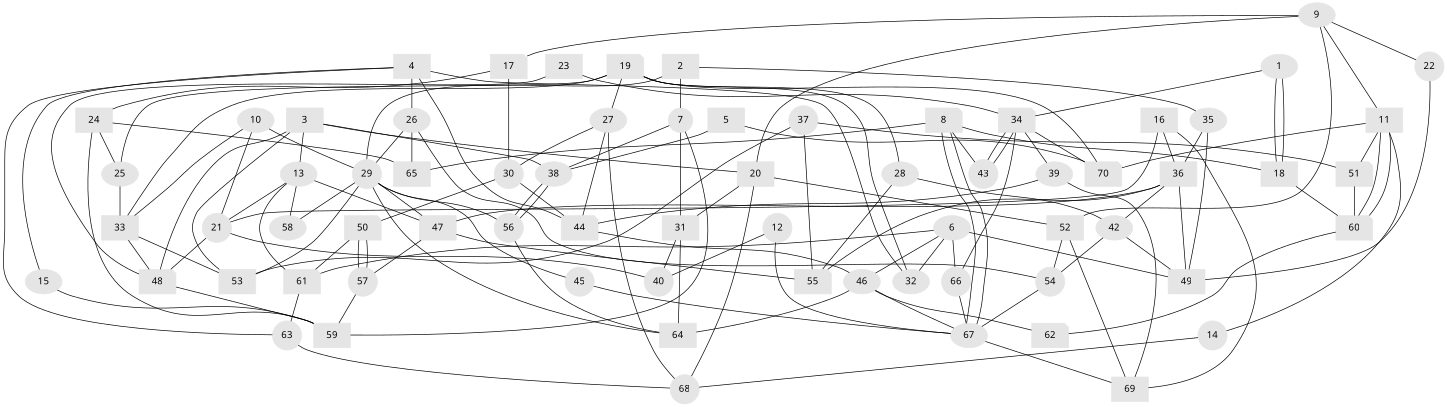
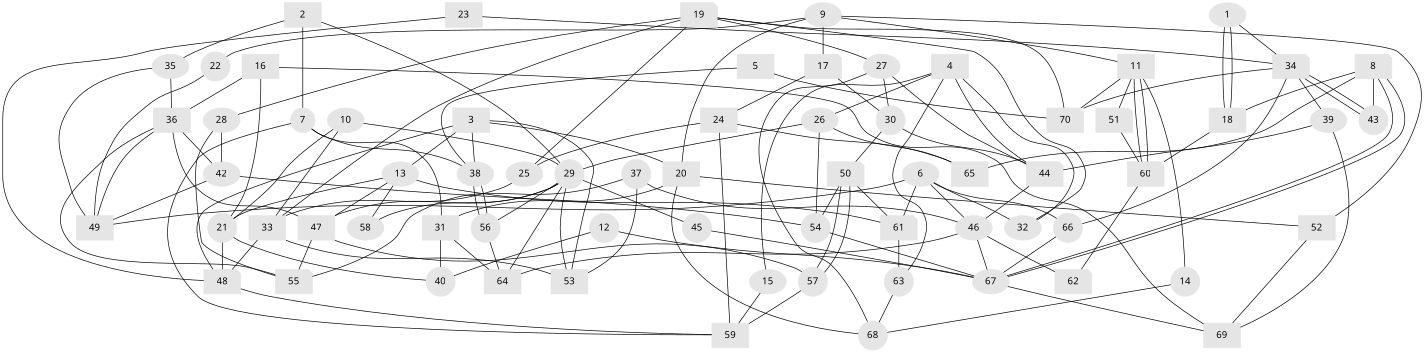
edge "37" -- "51": now "37" -- "46"
edge "52" -- "54": now "50" -- "54"
